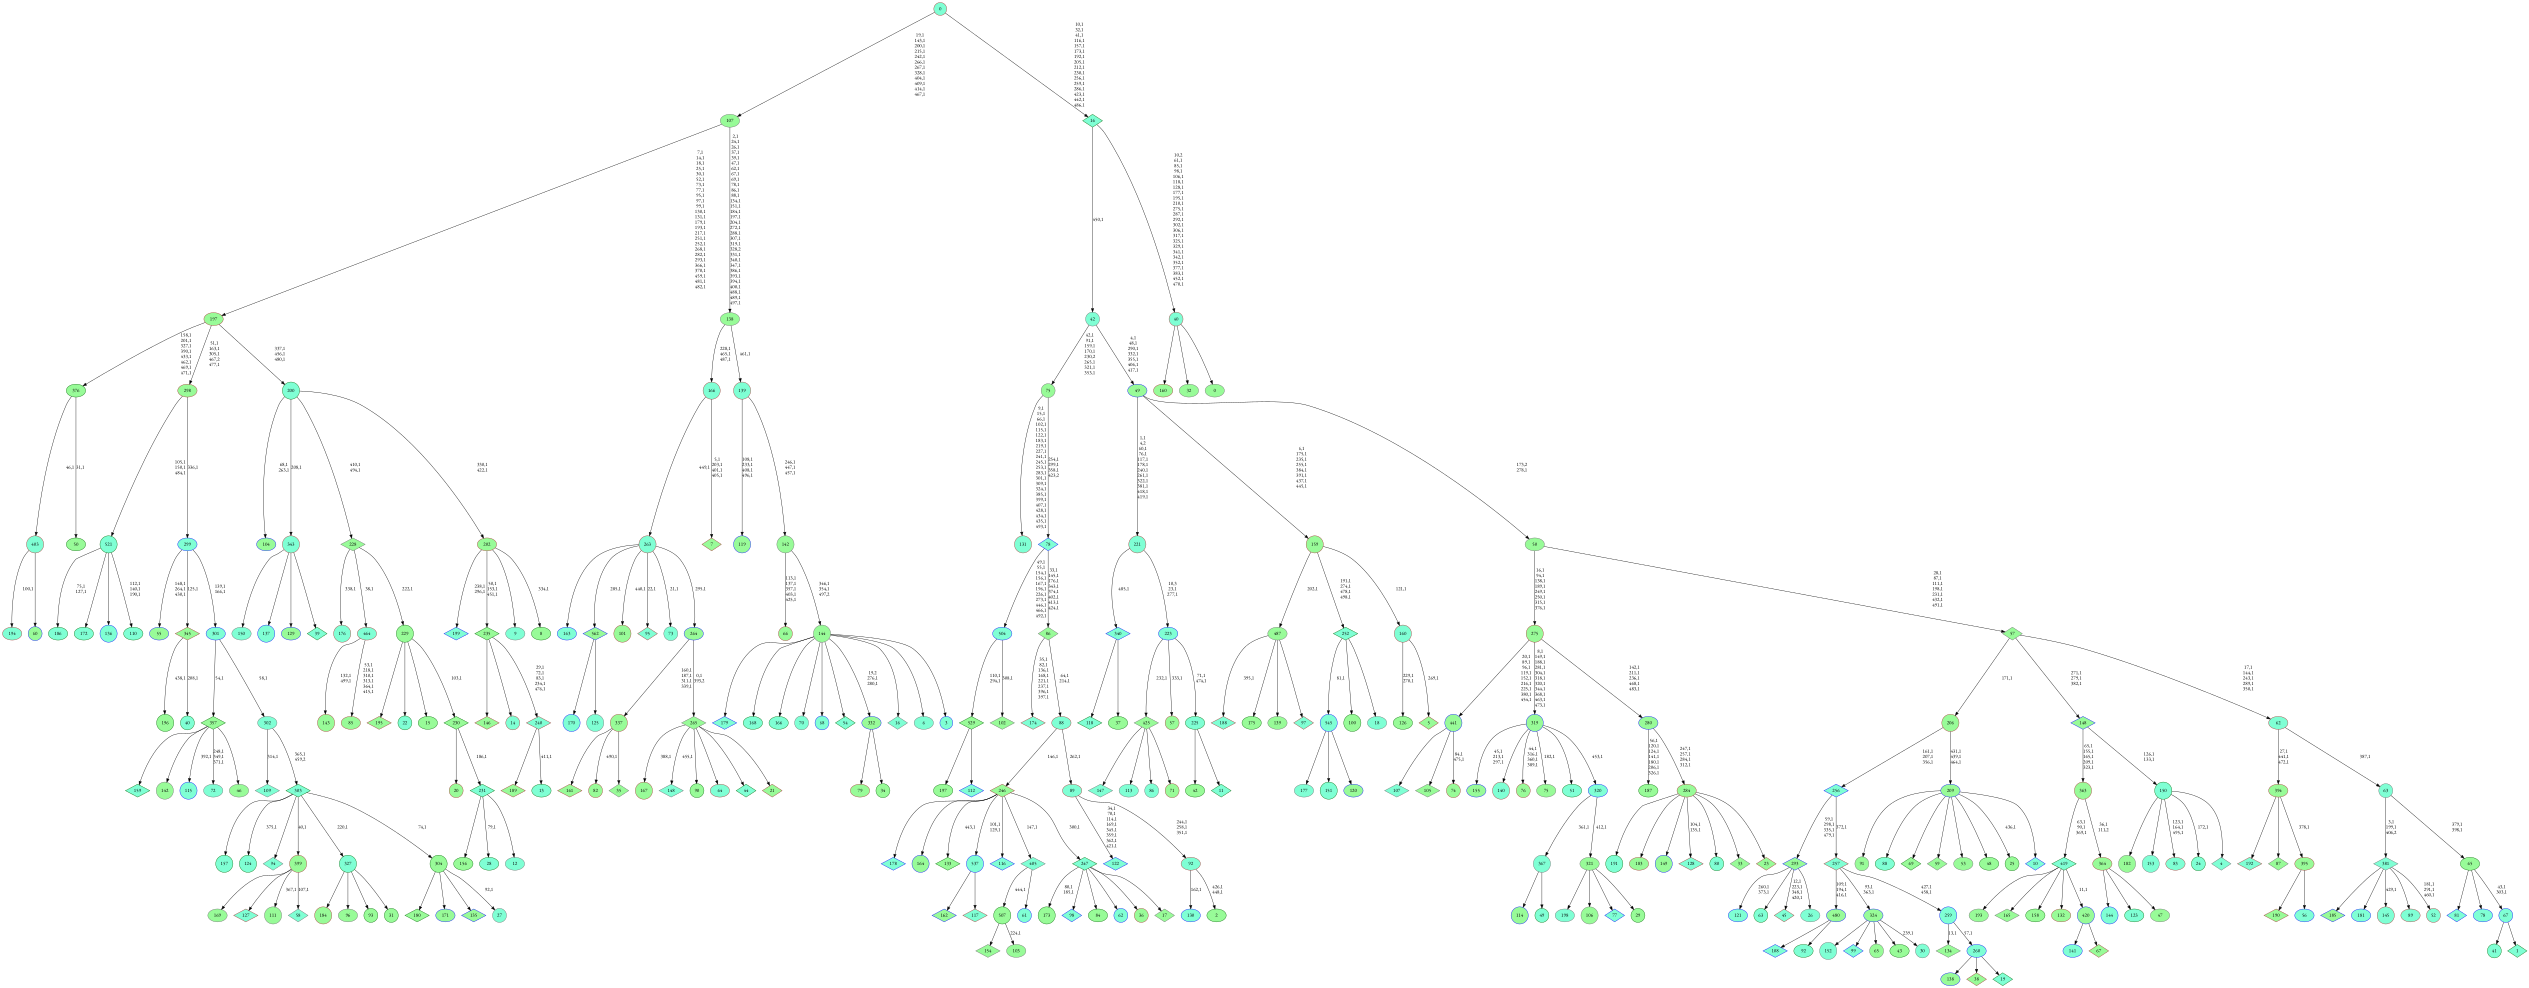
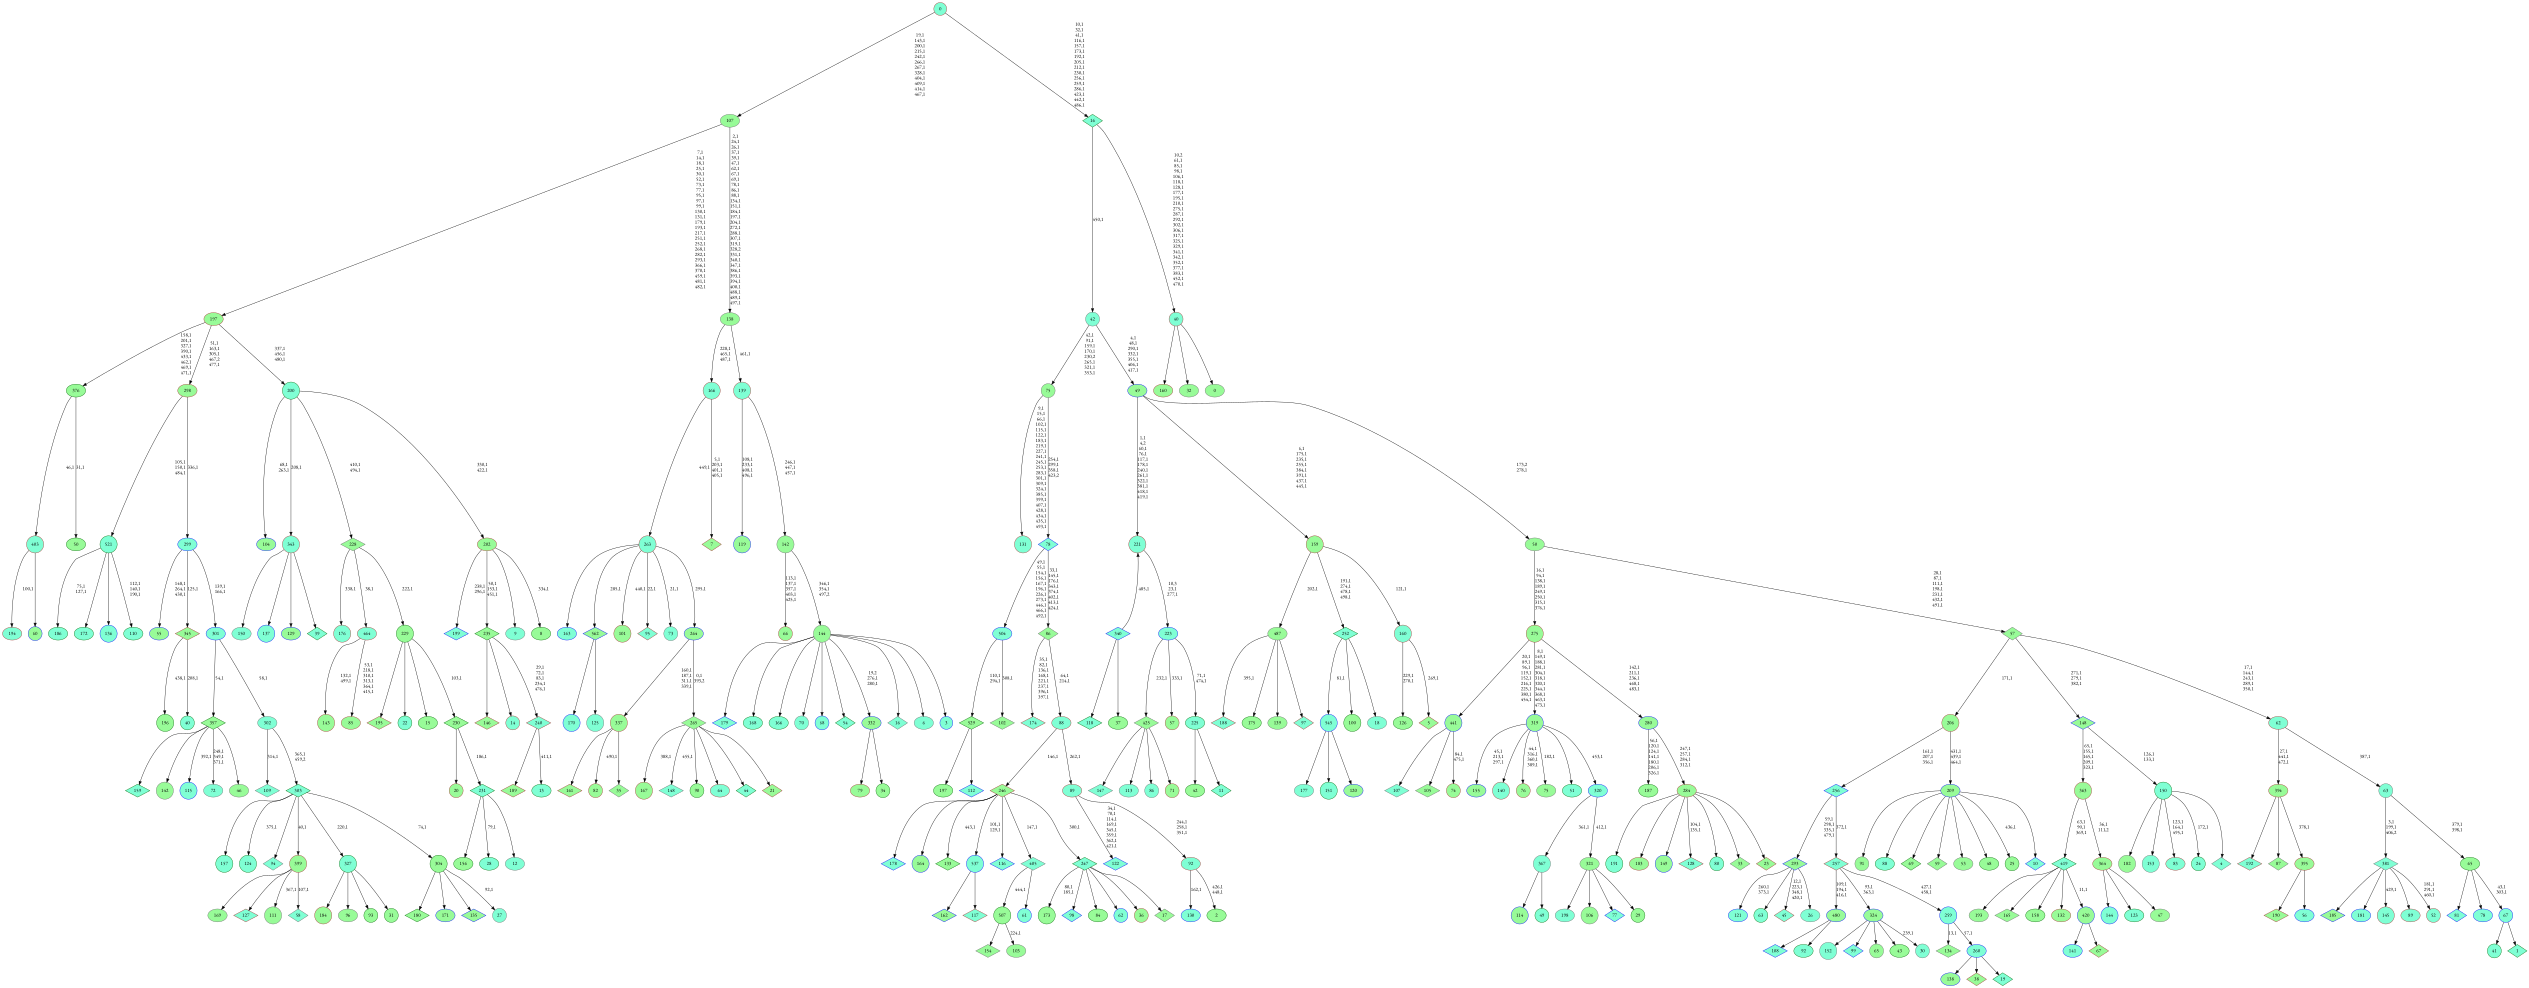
edge "221" -> "340": reversed
